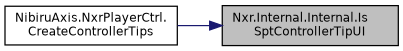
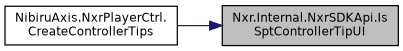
node "Nxr.Internal.Internal.Is SptControllerTipUI": label "Nxr.Internal.Internal.Is SptControllerTipUI" -> "Nxr.Internal.NxrSDKApi.Is SptControllerTipUI"
